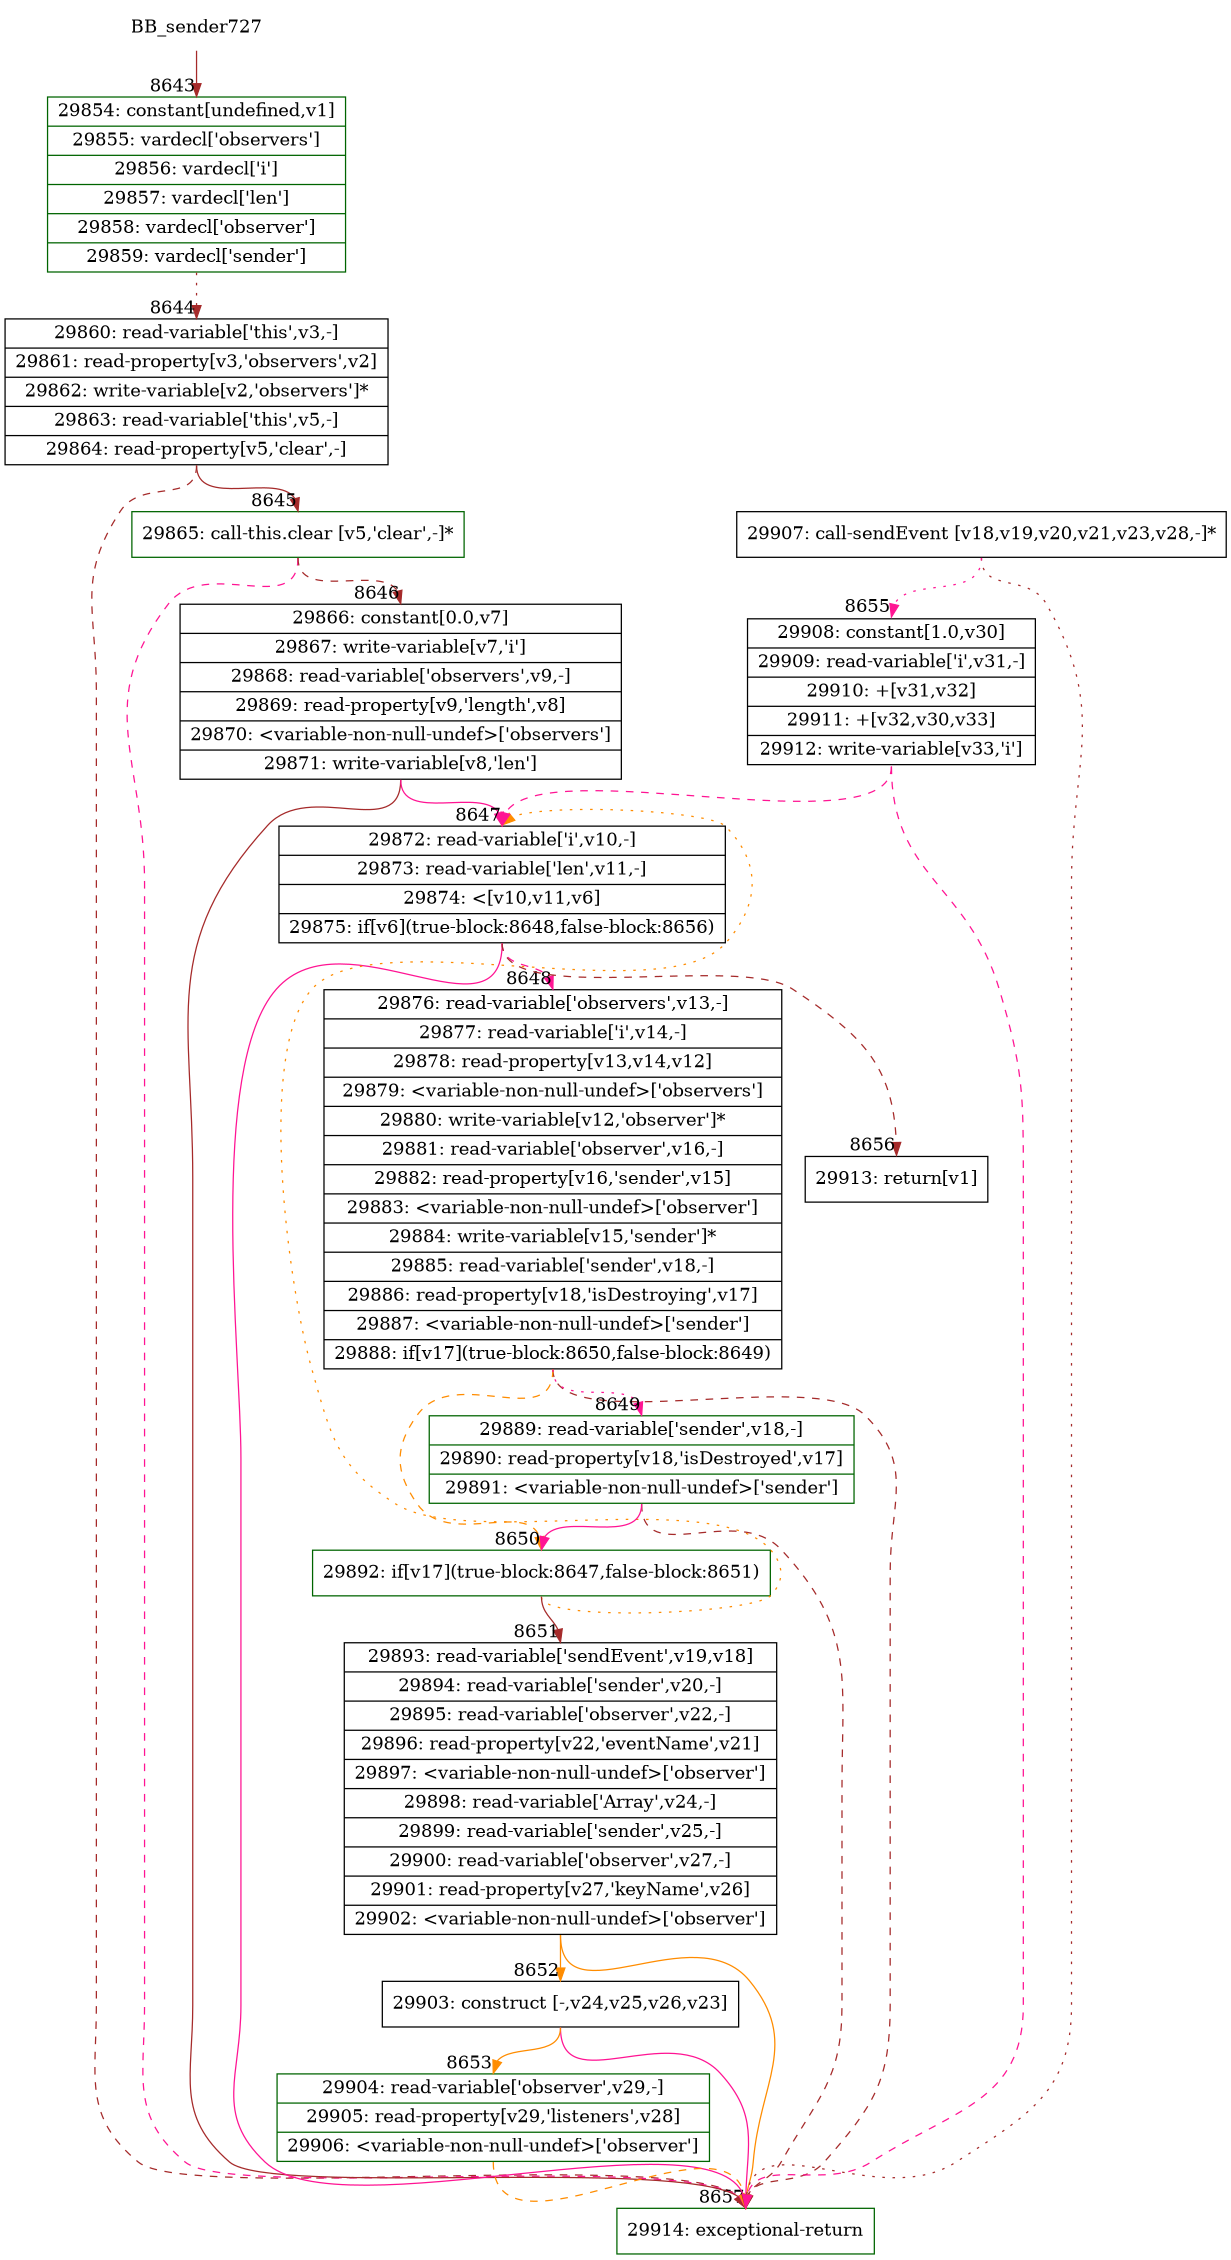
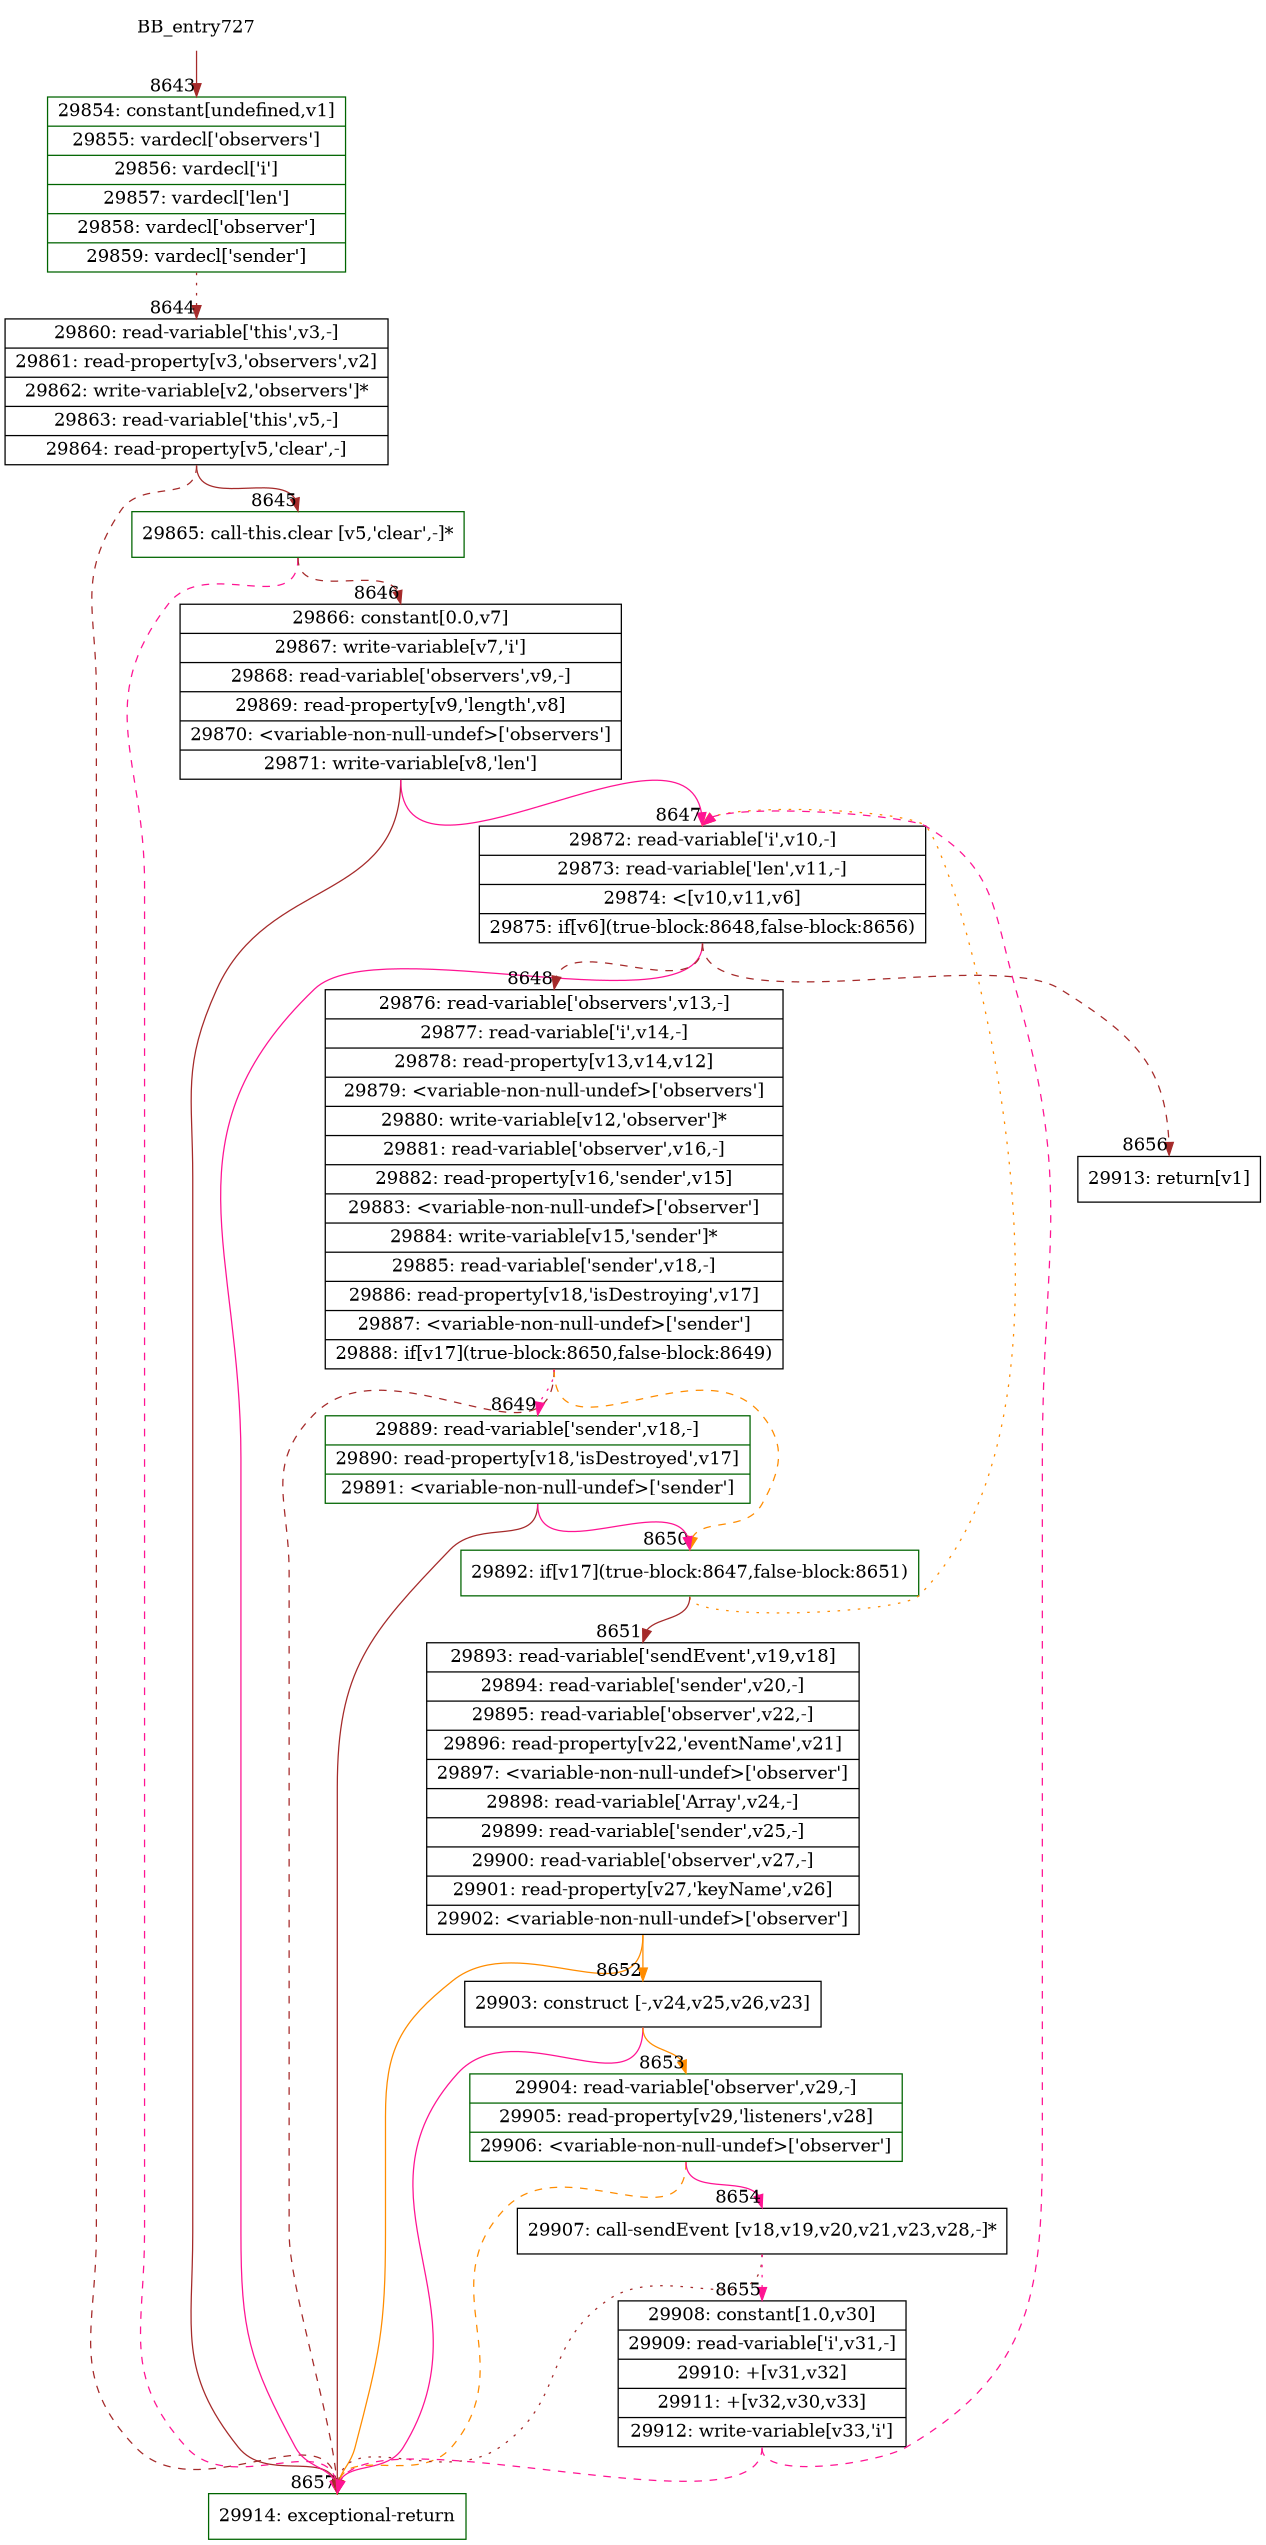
node "BB_sender727": label "BB_sender727" -> "BB_entry727"
edge "29872: read-variable['i',v10,-]" -> "29876: read-variable['observers',v13,-]": color deeppink -> brown
edge "29889: read-variable['sender',v18,-]" -> "29914: exceptional-return": style dashed -> solid
edge "29904: read-variable['observer',v29,-]" -> "29907: call-sendEvent [v18,v19,v20,v21,v23,v28,-]*": added
